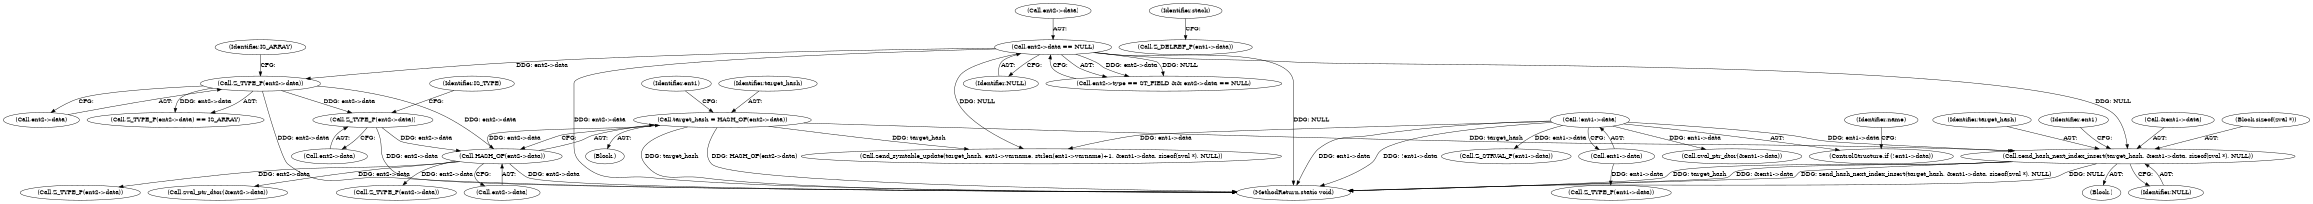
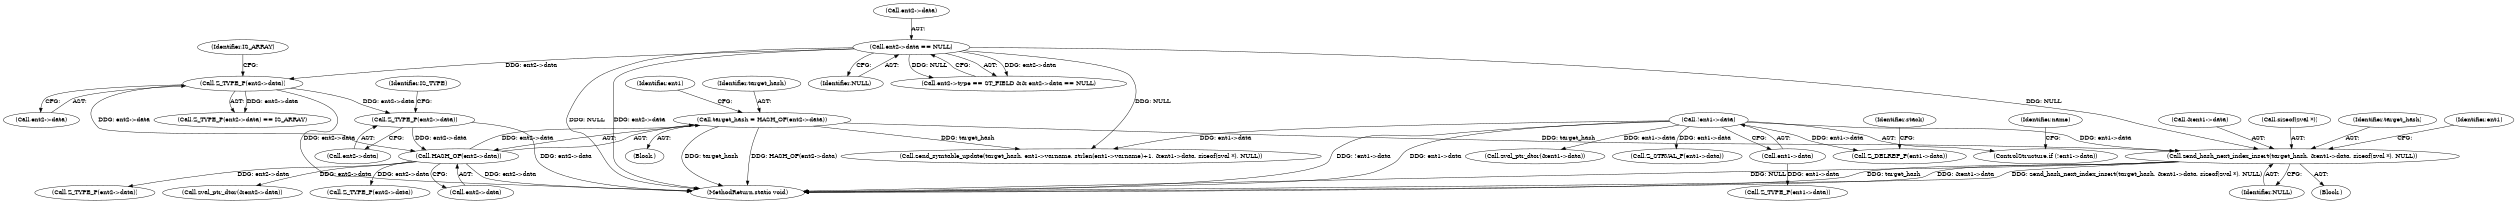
node "(Block,sizeof(zval *))": label "(Block,sizeof(zval *))" -> "(Call,sizeof(zval *))"
edge "(Call,!ent1->data)" -> "(Call,Z_DELREF_P(ent1->data))": added, label "DDG: ent1->data"
edge "(Call,target_hash = HASH_OF(ent2->data))" -> "(Call,HASH_OF(ent2->data))": label "CFG: " -> "AST: "
